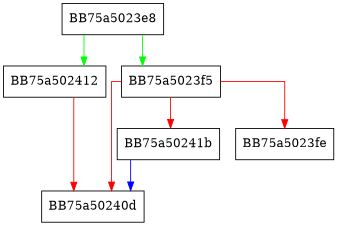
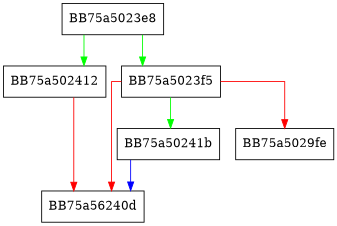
edge "BB75a5023f5" -> "BB75a50241b": color red -> green
node "BB75a5023fe": label "BB75a5023fe" -> "BB75a5029fe"
node "BB75a50240d": label "BB75a50240d" -> "BB75a56240d"
